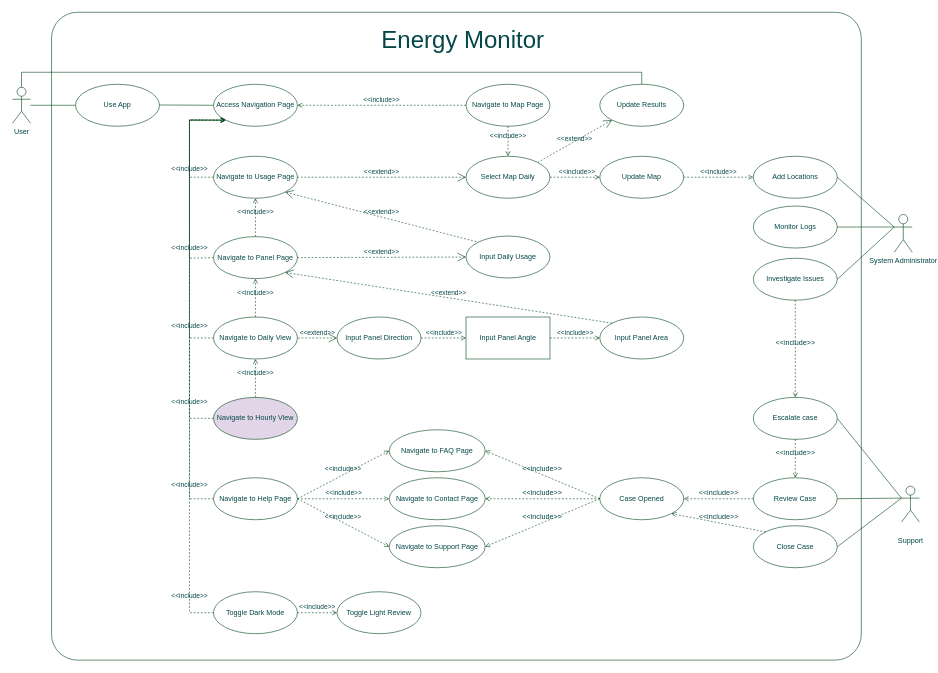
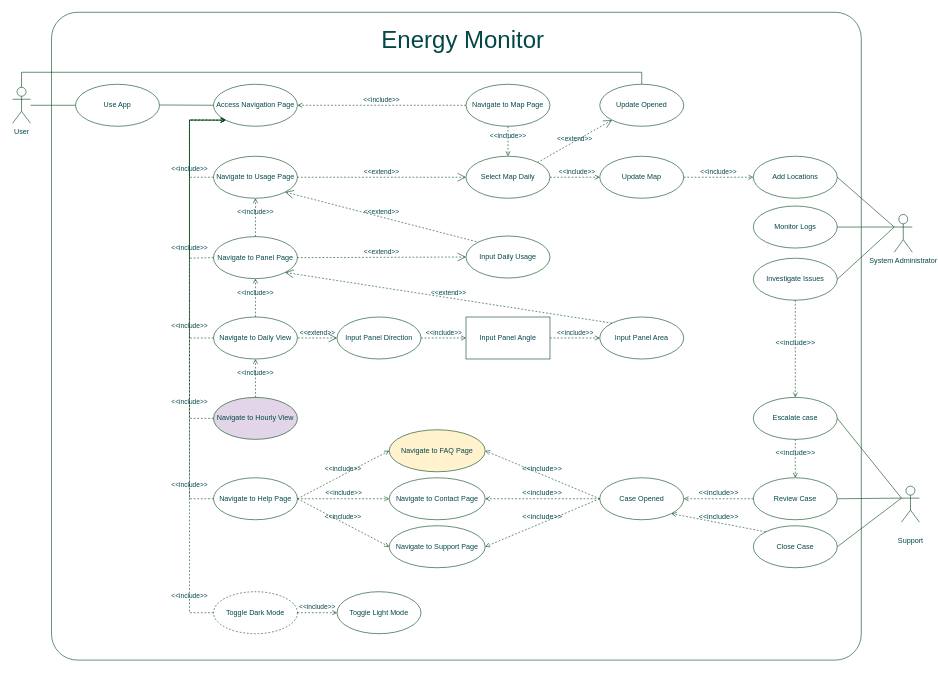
node "Update Results": label "Update Results" -> "Update Opened"
node "Navigate to FAQ Page": fillcolor #ffffff -> #fff2cc
node "Toggle Dark Mode": style solid -> dashed
node "Toggle Light Review": label "Toggle Light Review" -> "Toggle Light Mode"
